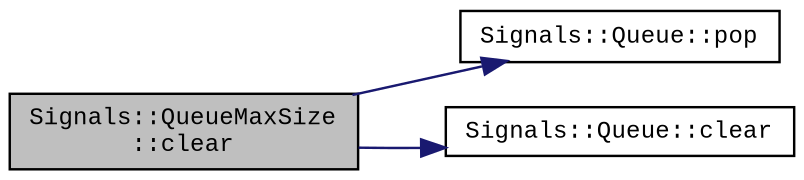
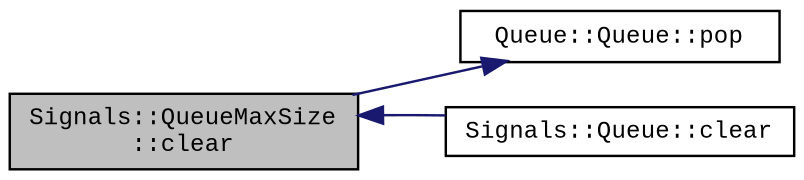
node "Signals::Queue::pop": label "Signals::Queue::pop" -> "Queue::Queue::pop"
edge "Signals::QueueMaxSize ::clear" -> "Signals::Queue::clear": reversed
